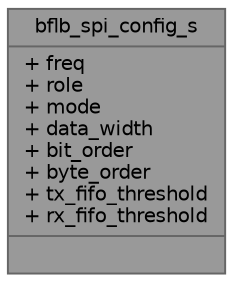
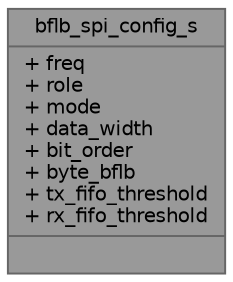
node "bflb_spi_config_s": text "+ byte_order" -> "+ byte_bflb"
